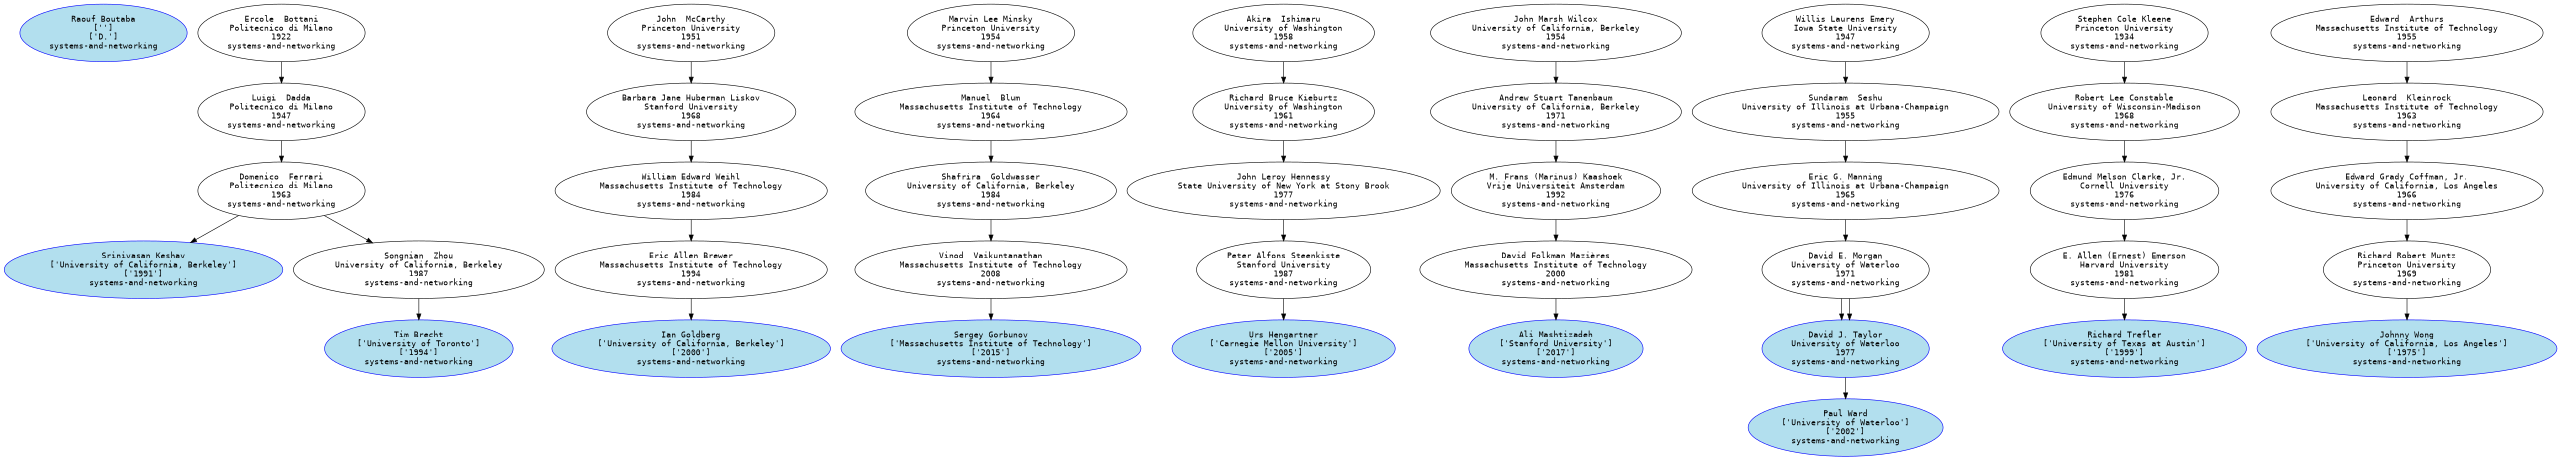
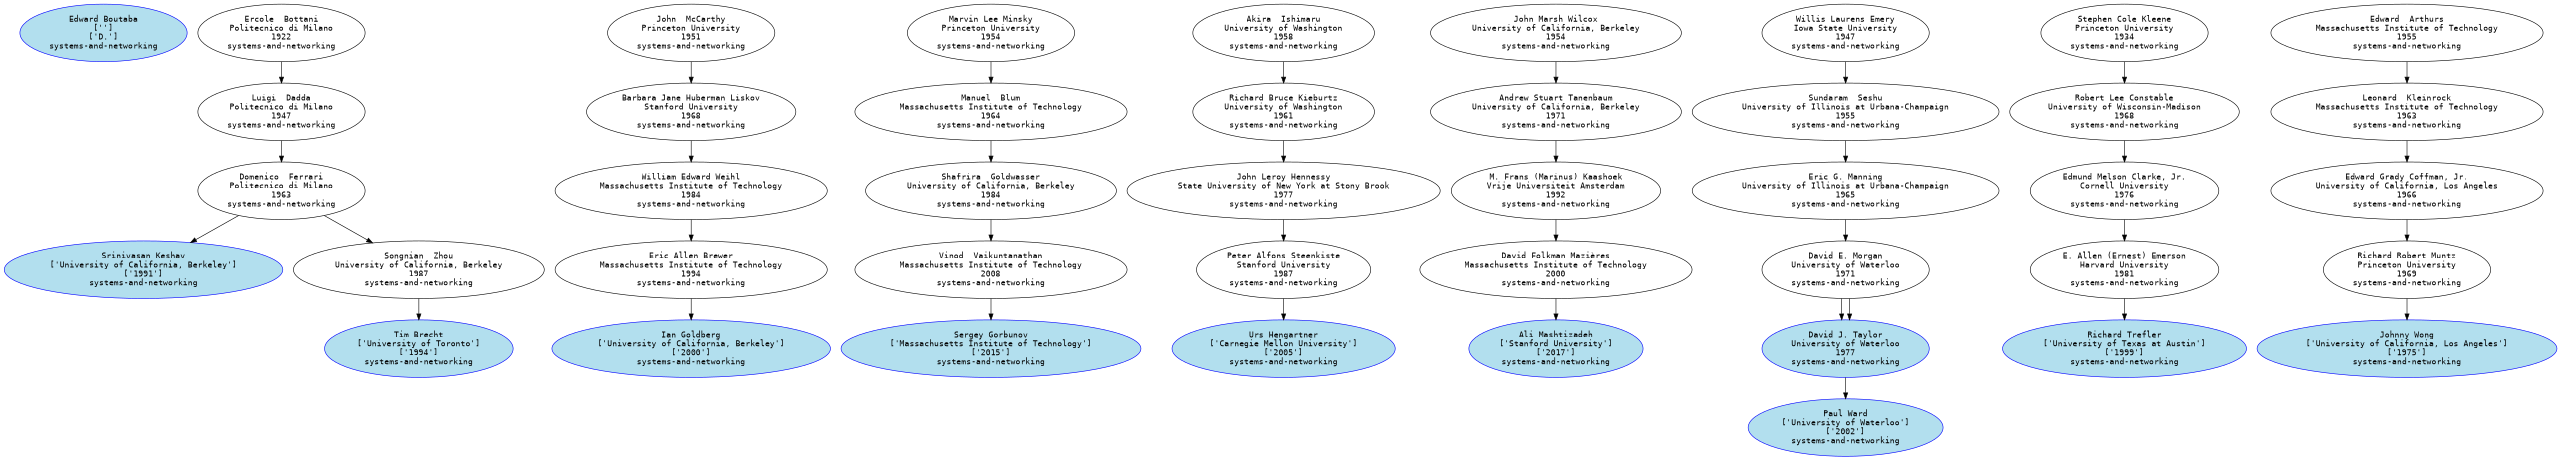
node "Raouf Boutaba [''] ['D.'] systems-and-networking": label "Raouf Boutaba [''] ['D.'] systems-and-networking" -> "Edward Boutaba [''] ['D.'] systems-and-networking"
